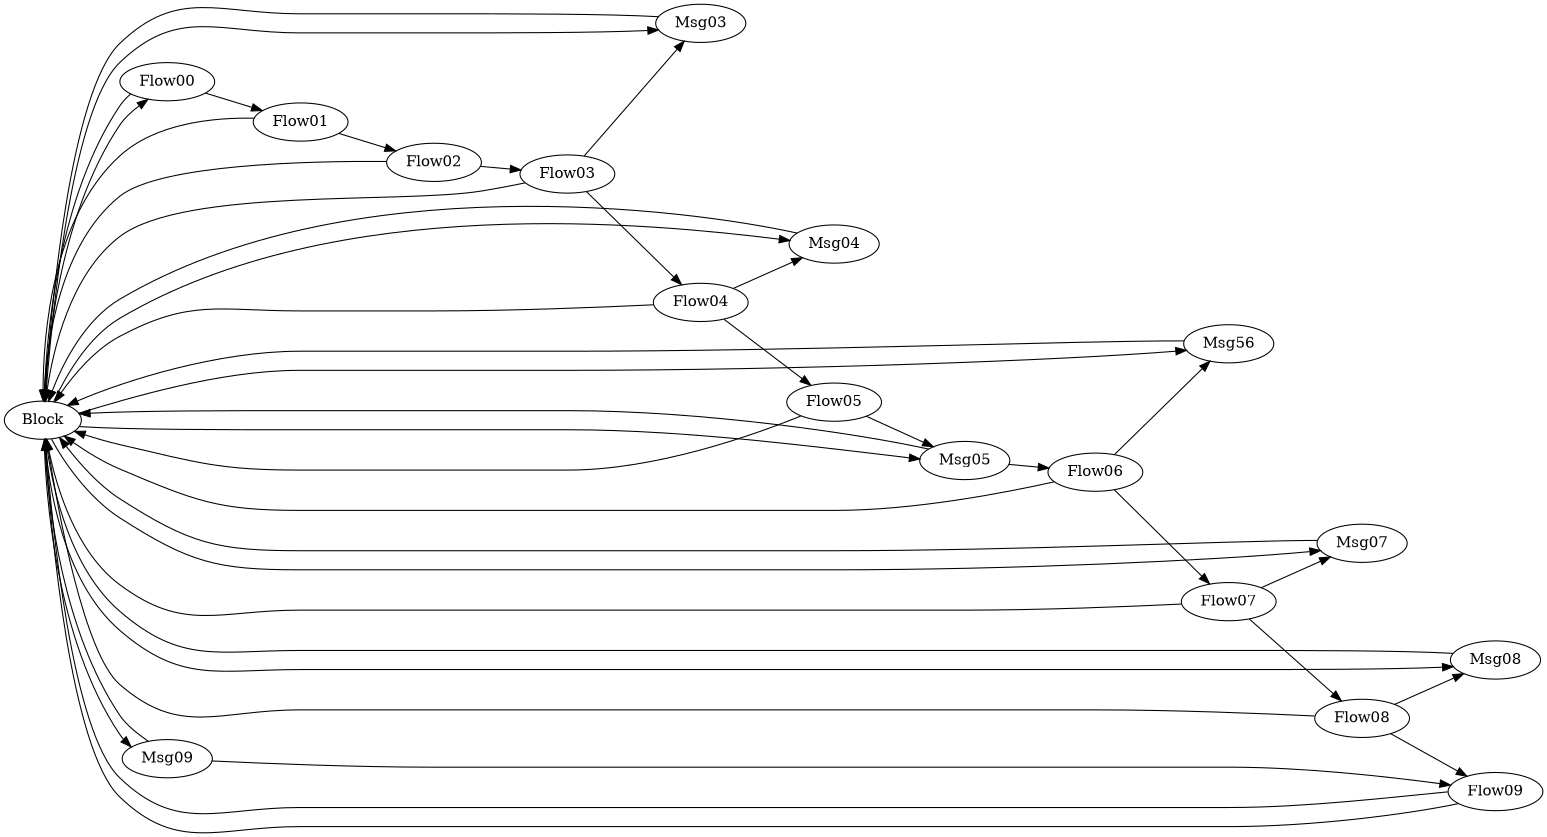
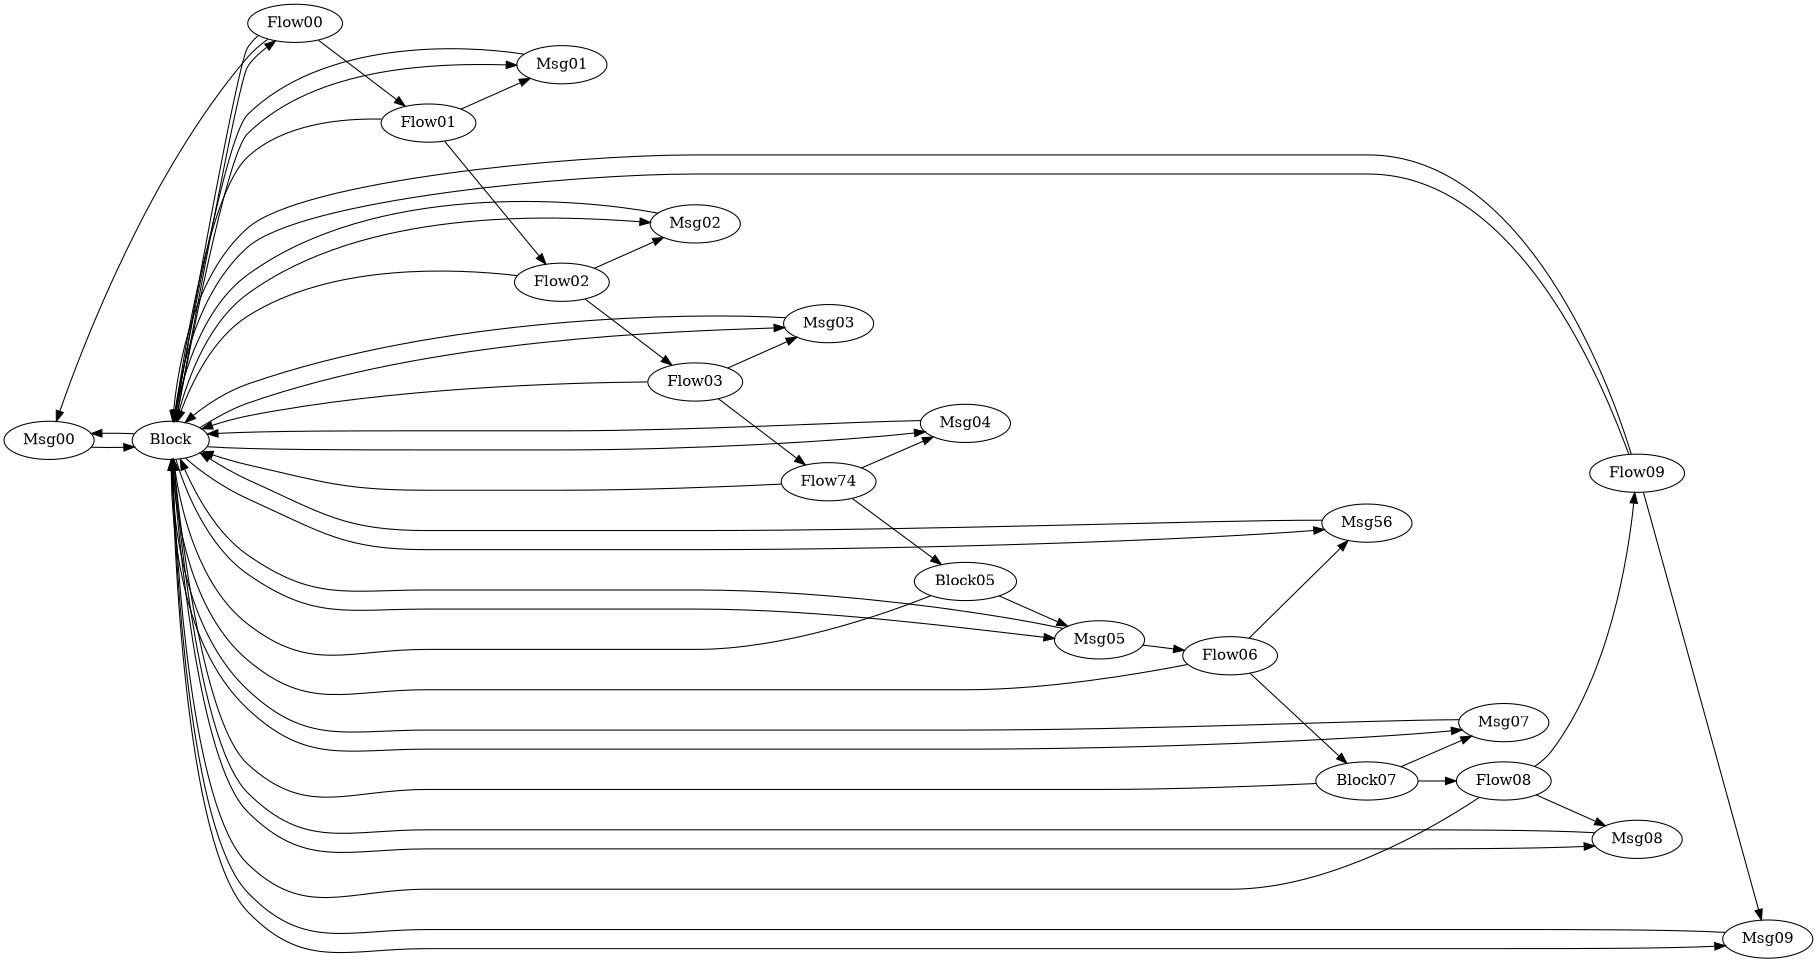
node "Msg01": added
node "Msg02": added
node "Flow04": label "Flow04" -> "Flow74"
node "Flow05": label "Flow05" -> "Block05"
node "Msg00": added
node "Flow07": label "Flow07" -> "Block07"
edge "Msg09" -> "Flow09": reversed
